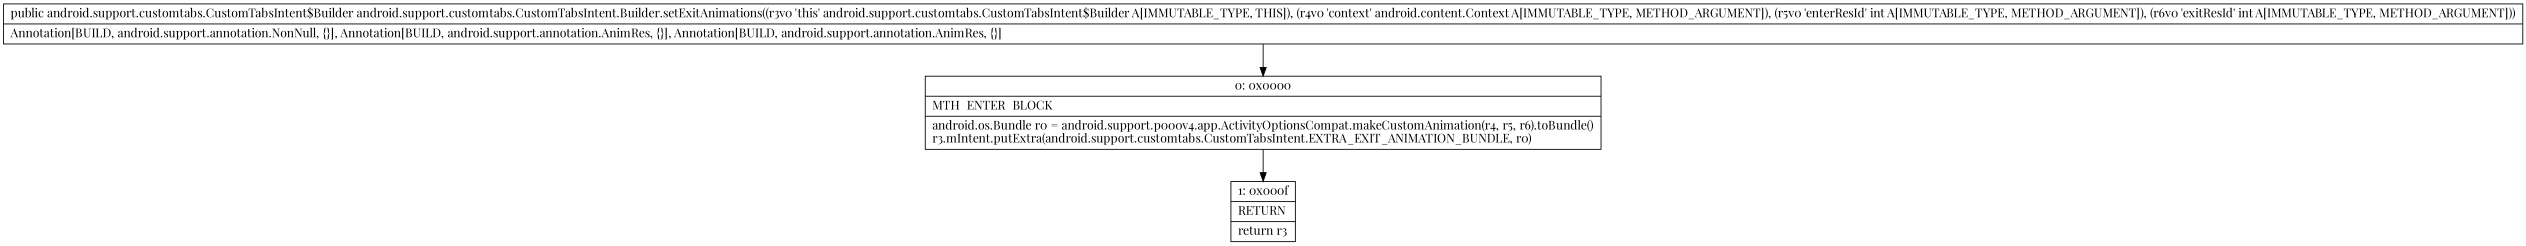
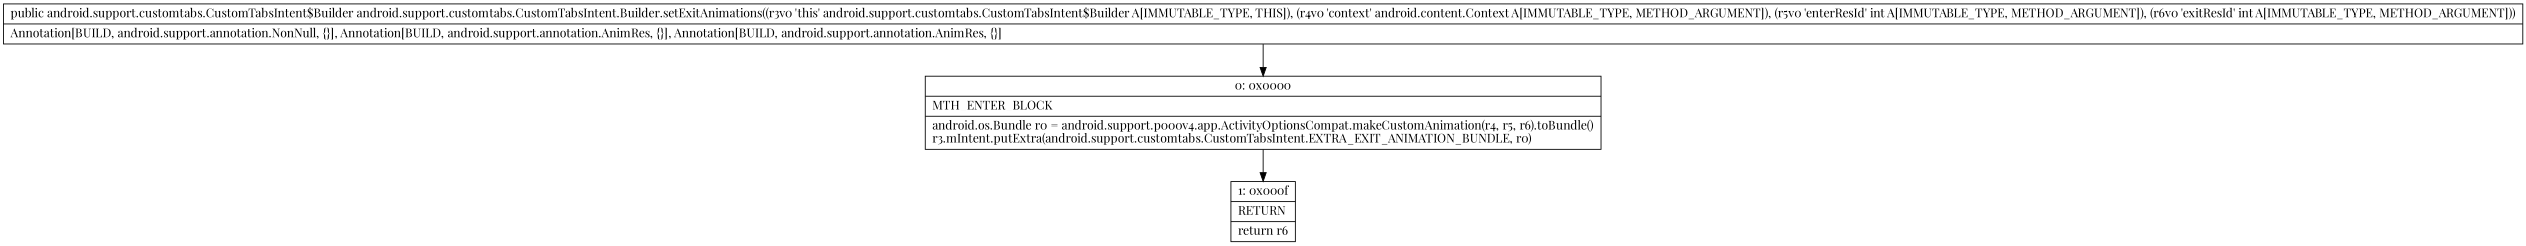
node "1: 0x000f": text "return r3" -> "return r6"
